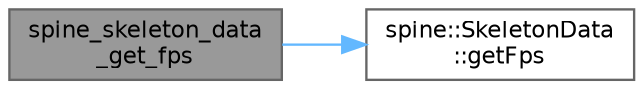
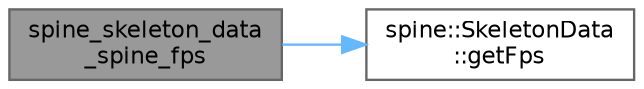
node "spine_skeleton_data _get_fps": label "spine_skeleton_data _get_fps" -> "spine_skeleton_data _spine_fps"
